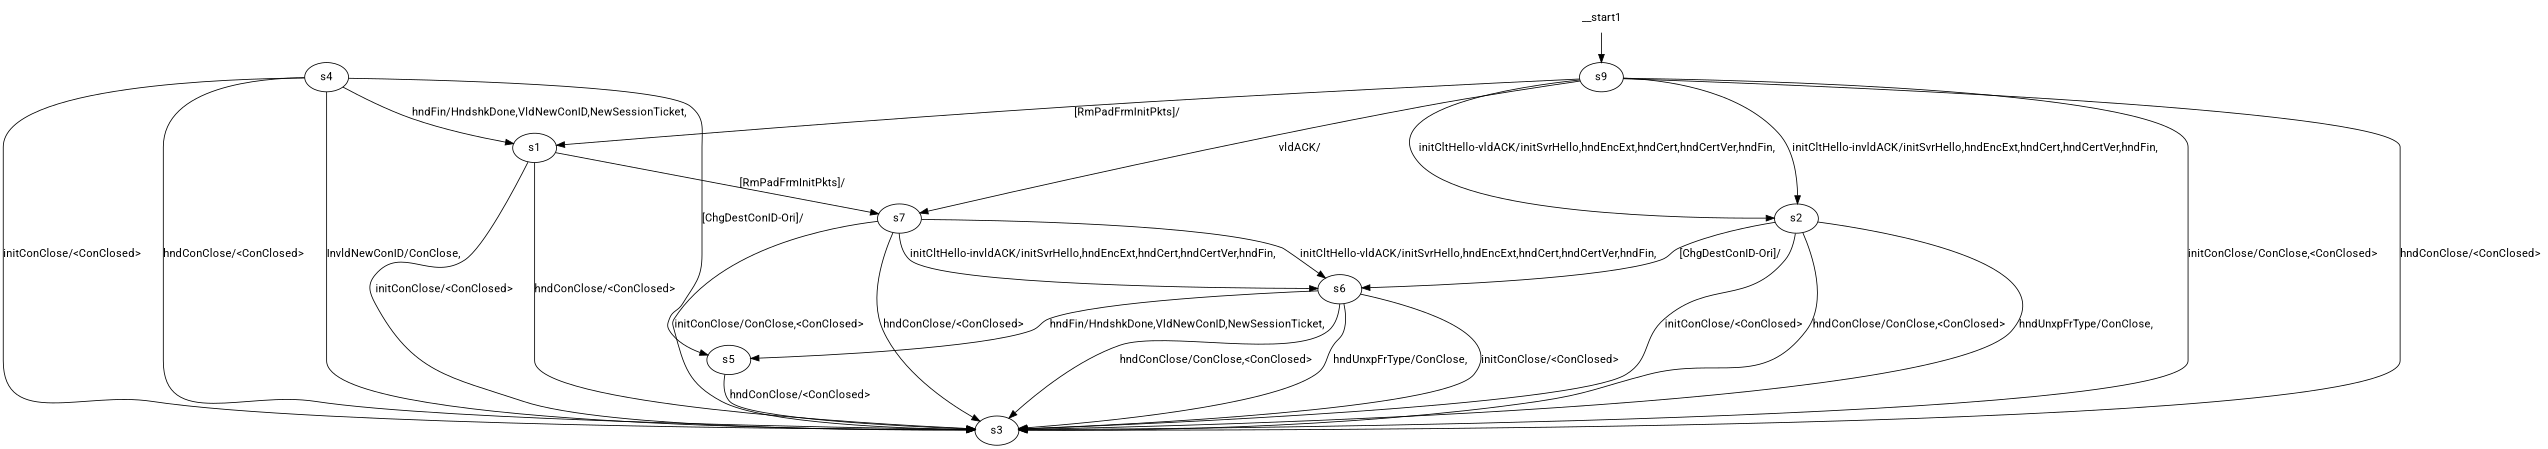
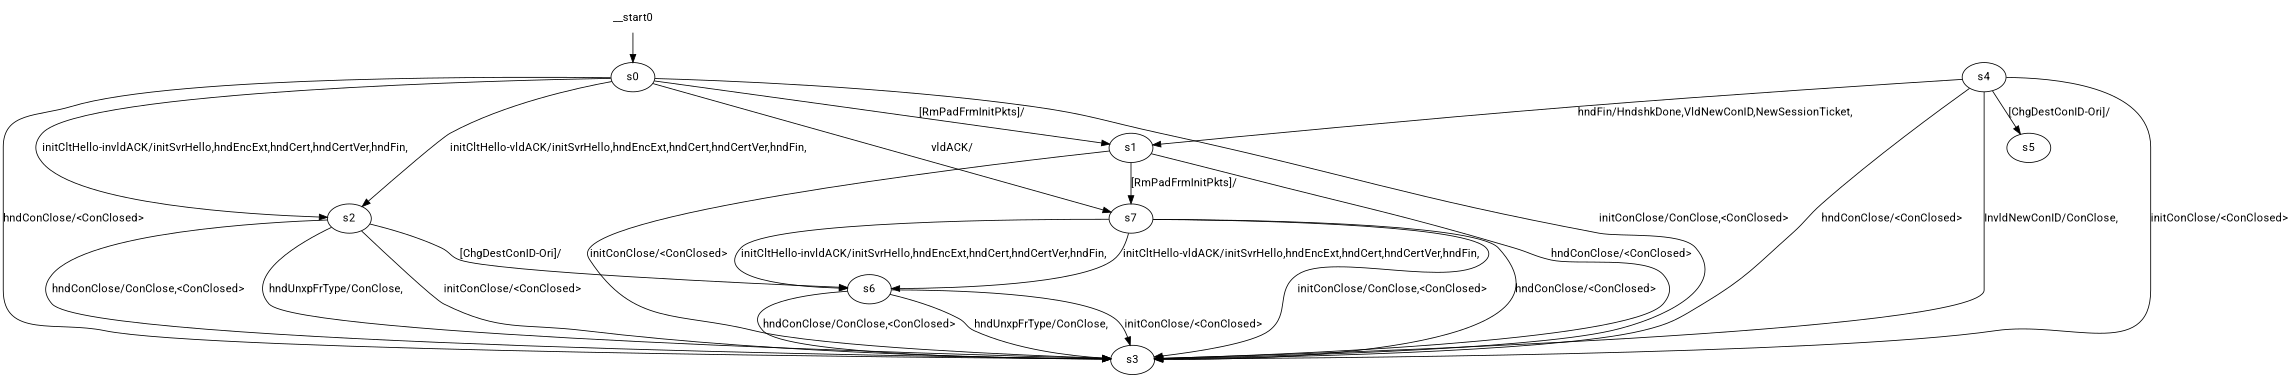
node "__start1": label "__start1" -> "__start0"
node "s9": label "s9" -> "s0"
edge "s6" -> "s5": removed, label "hndFin/HndshkDone,VldNewConID,NewSessionTicket,"
edge "s5" -> "s3": removed, label "hndConClose/<ConClosed>"
